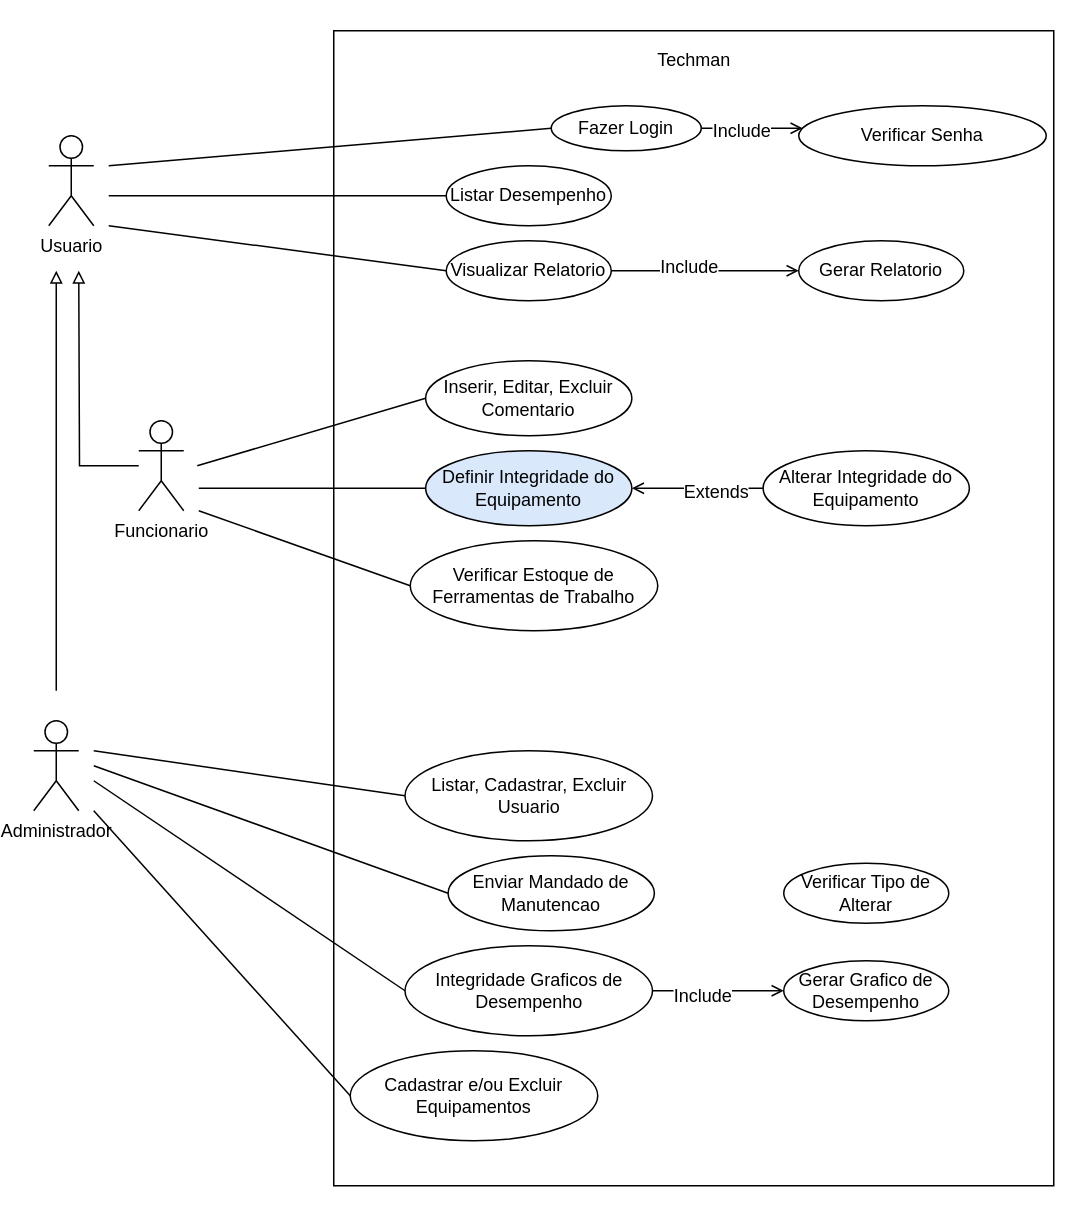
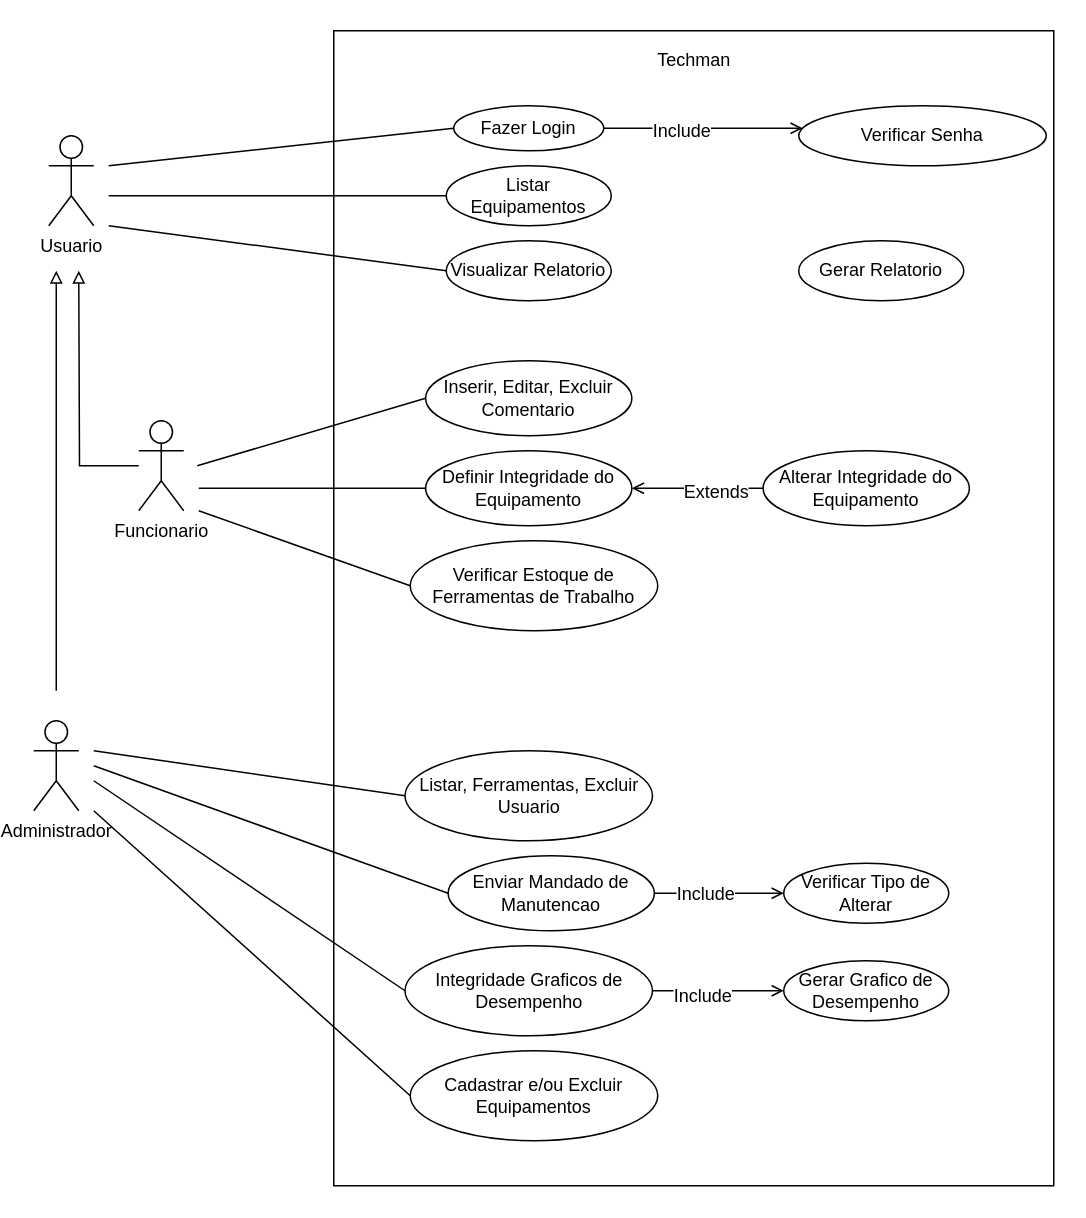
node "Fazer Login": moved (626, 128) -> (529, 128)
node "Listar Desempenho": label "Listar Desempenho" -> "Listar Equipamentos"
edge "Visualizar Relatorio" -> "Gerar Relatorio": removed, label "Include"
node "Definir Integridade do Equipamento": fillcolor #dae8fc -> #ffffff
node "Listar, Cadastrar, Excluir Usuario": label "Listar, Cadastrar, Excluir Usuario" -> "Listar, Ferramentas, Excluir Usuario"
edge "Enviar Mandado de Manutencao" -> "Verificar Tipo de Alterar": added, label "Include"
node "Cadastrar e/ou Excluir Equipamentos": moved (474, 1096) -> (534, 1096)
